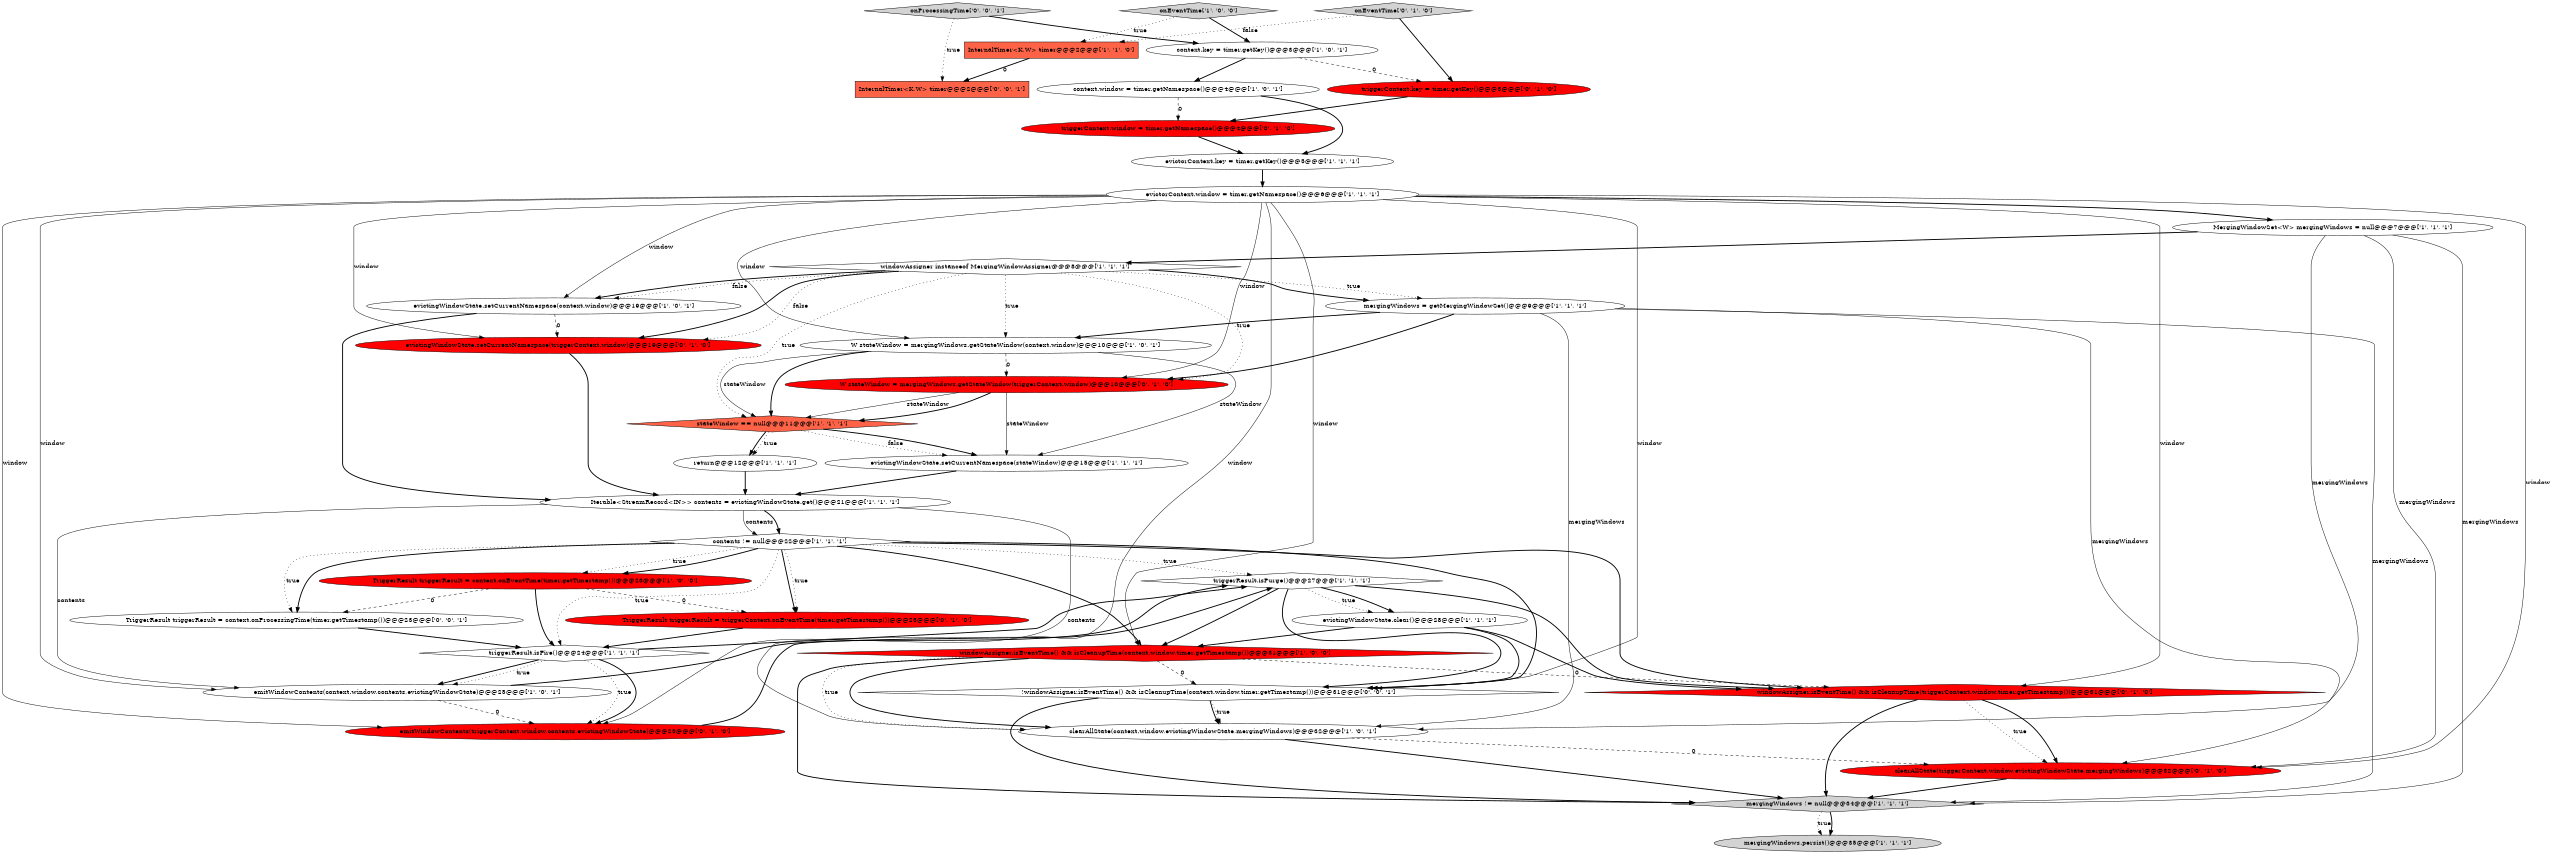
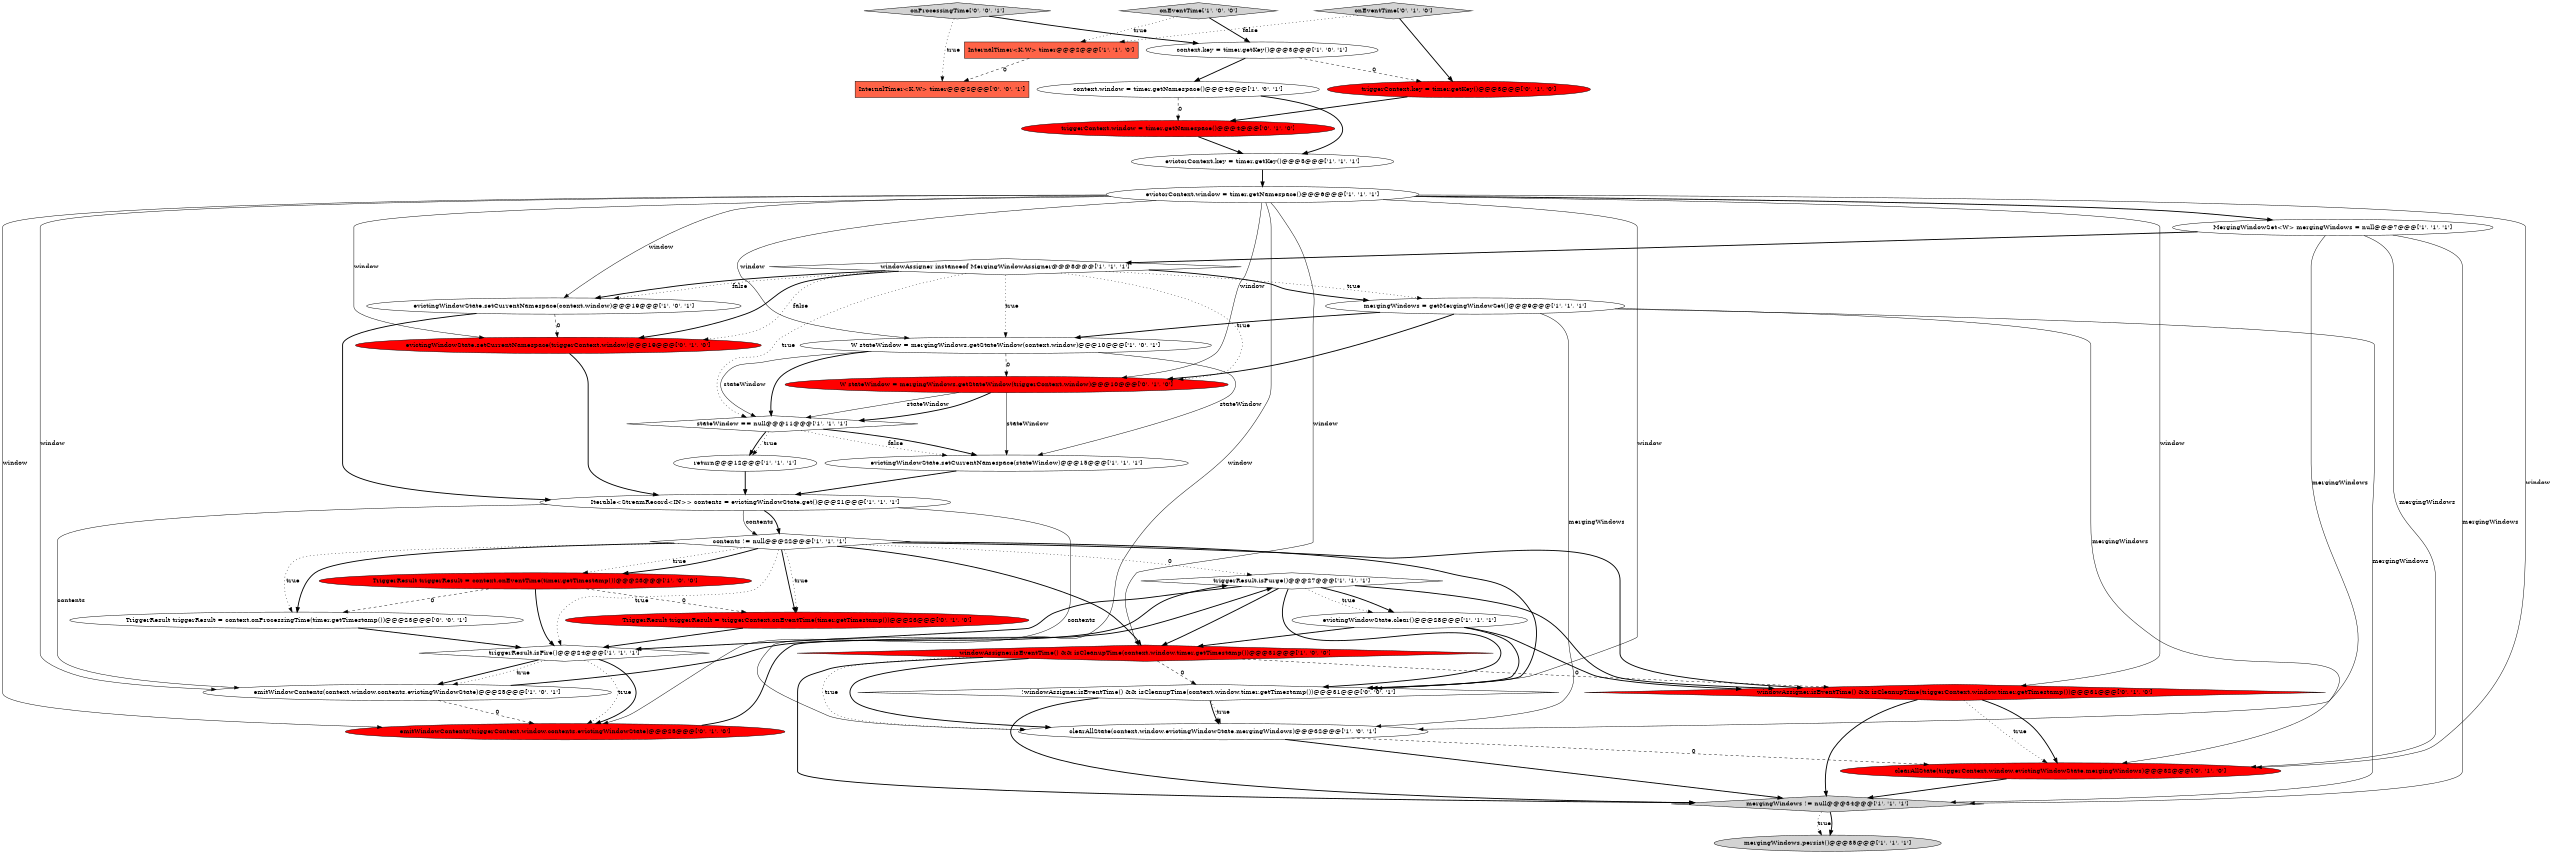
edge "InternalTimer<K,W> timer@@@2@@@['1', '1', '0']" -> "InternalTimer<K,W> timer@@@2@@@['0', '0', '1']": style bold -> dashed
node "stateWindow == null@@@11@@@['1', '1', '1']": fillcolor tomato -> white
edge "contents != null@@@22@@@['1', '1', '1']" -> "triggerResult.isPurge()@@@27@@@['1', '1', '1']": label "true" -> "0"
edge "triggerResult.isFire()@@@24@@@['1', '1', '1']" -> "triggerResult.isPurge()@@@27@@@['1', '1', '1']": reversed
